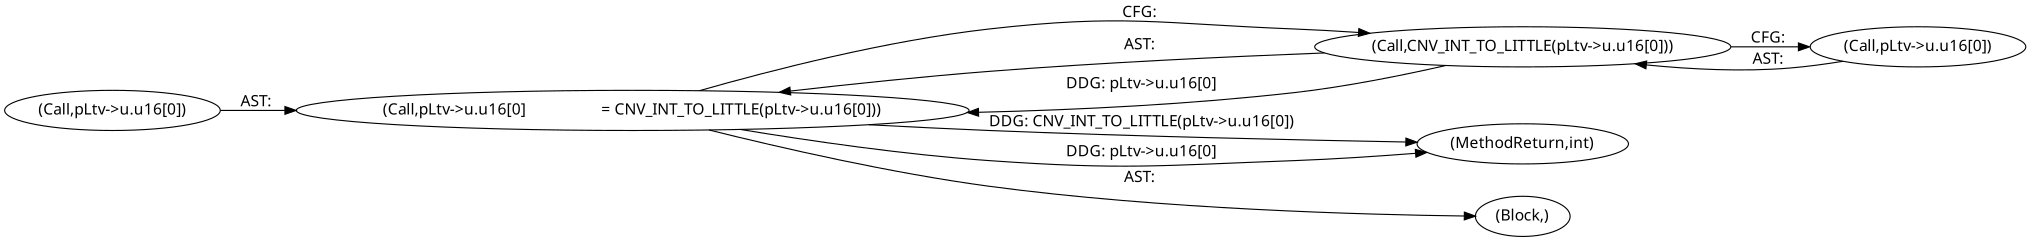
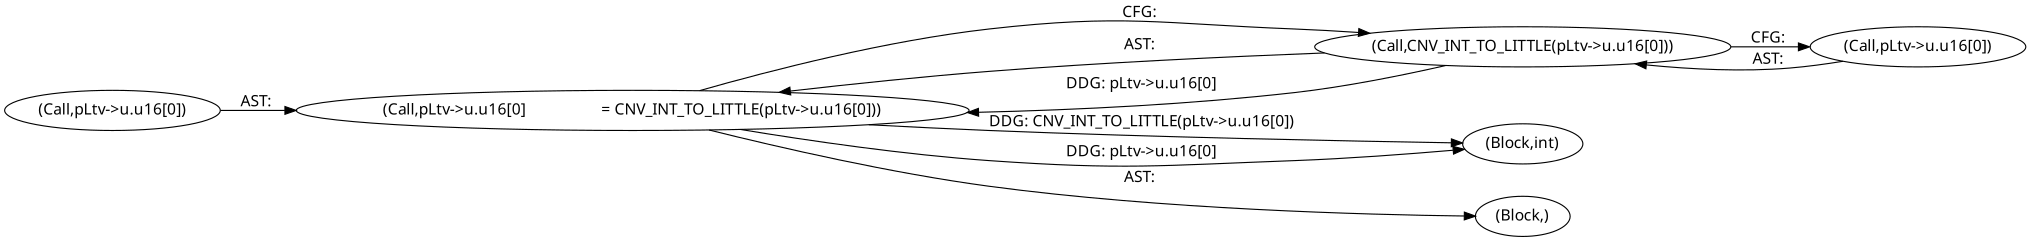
node "(MethodReturn,int)": label "(MethodReturn,int)" -> "(Block,int)"
